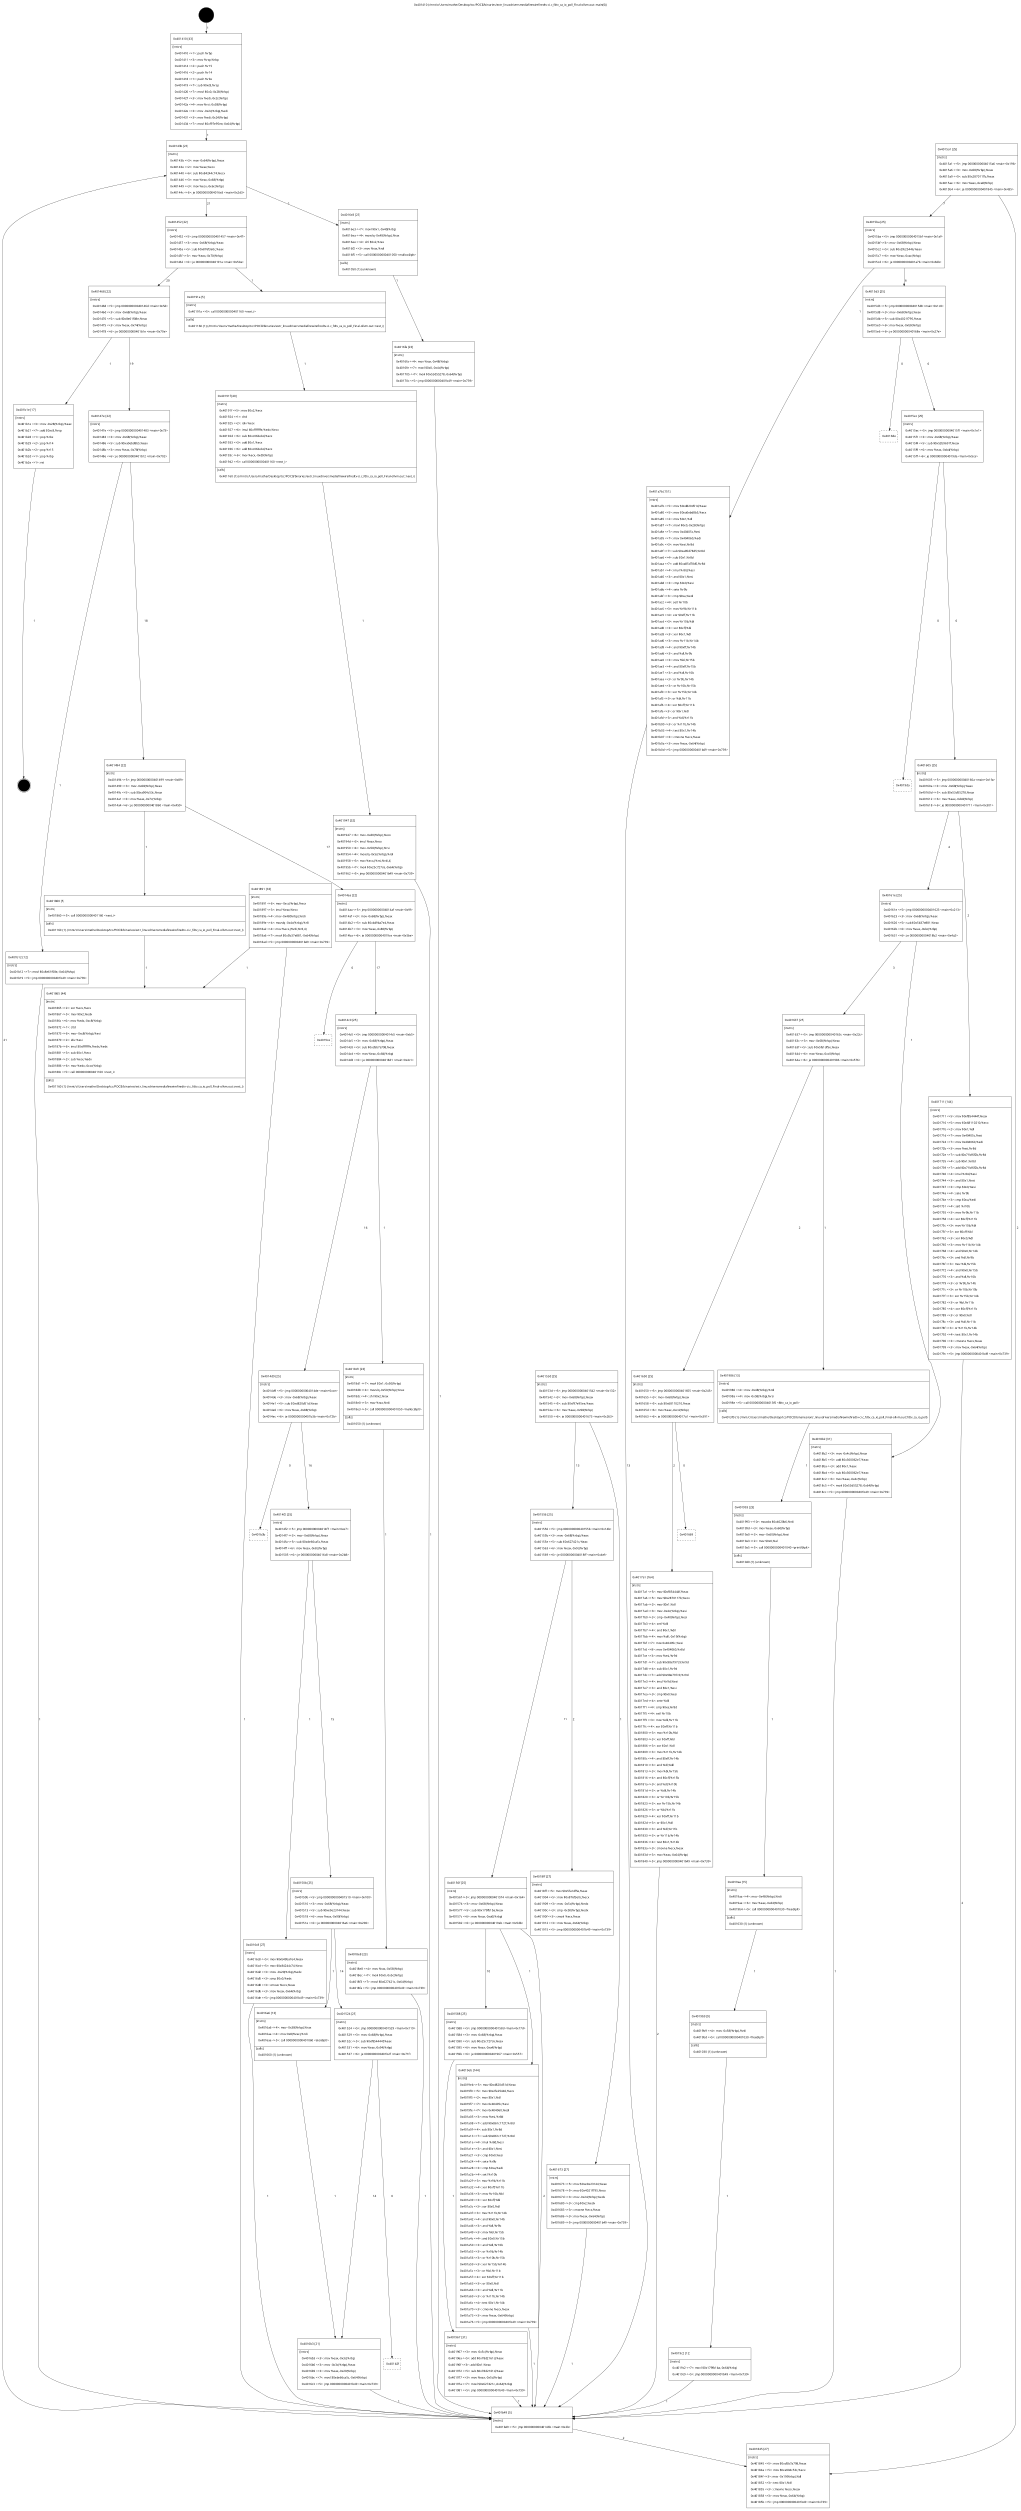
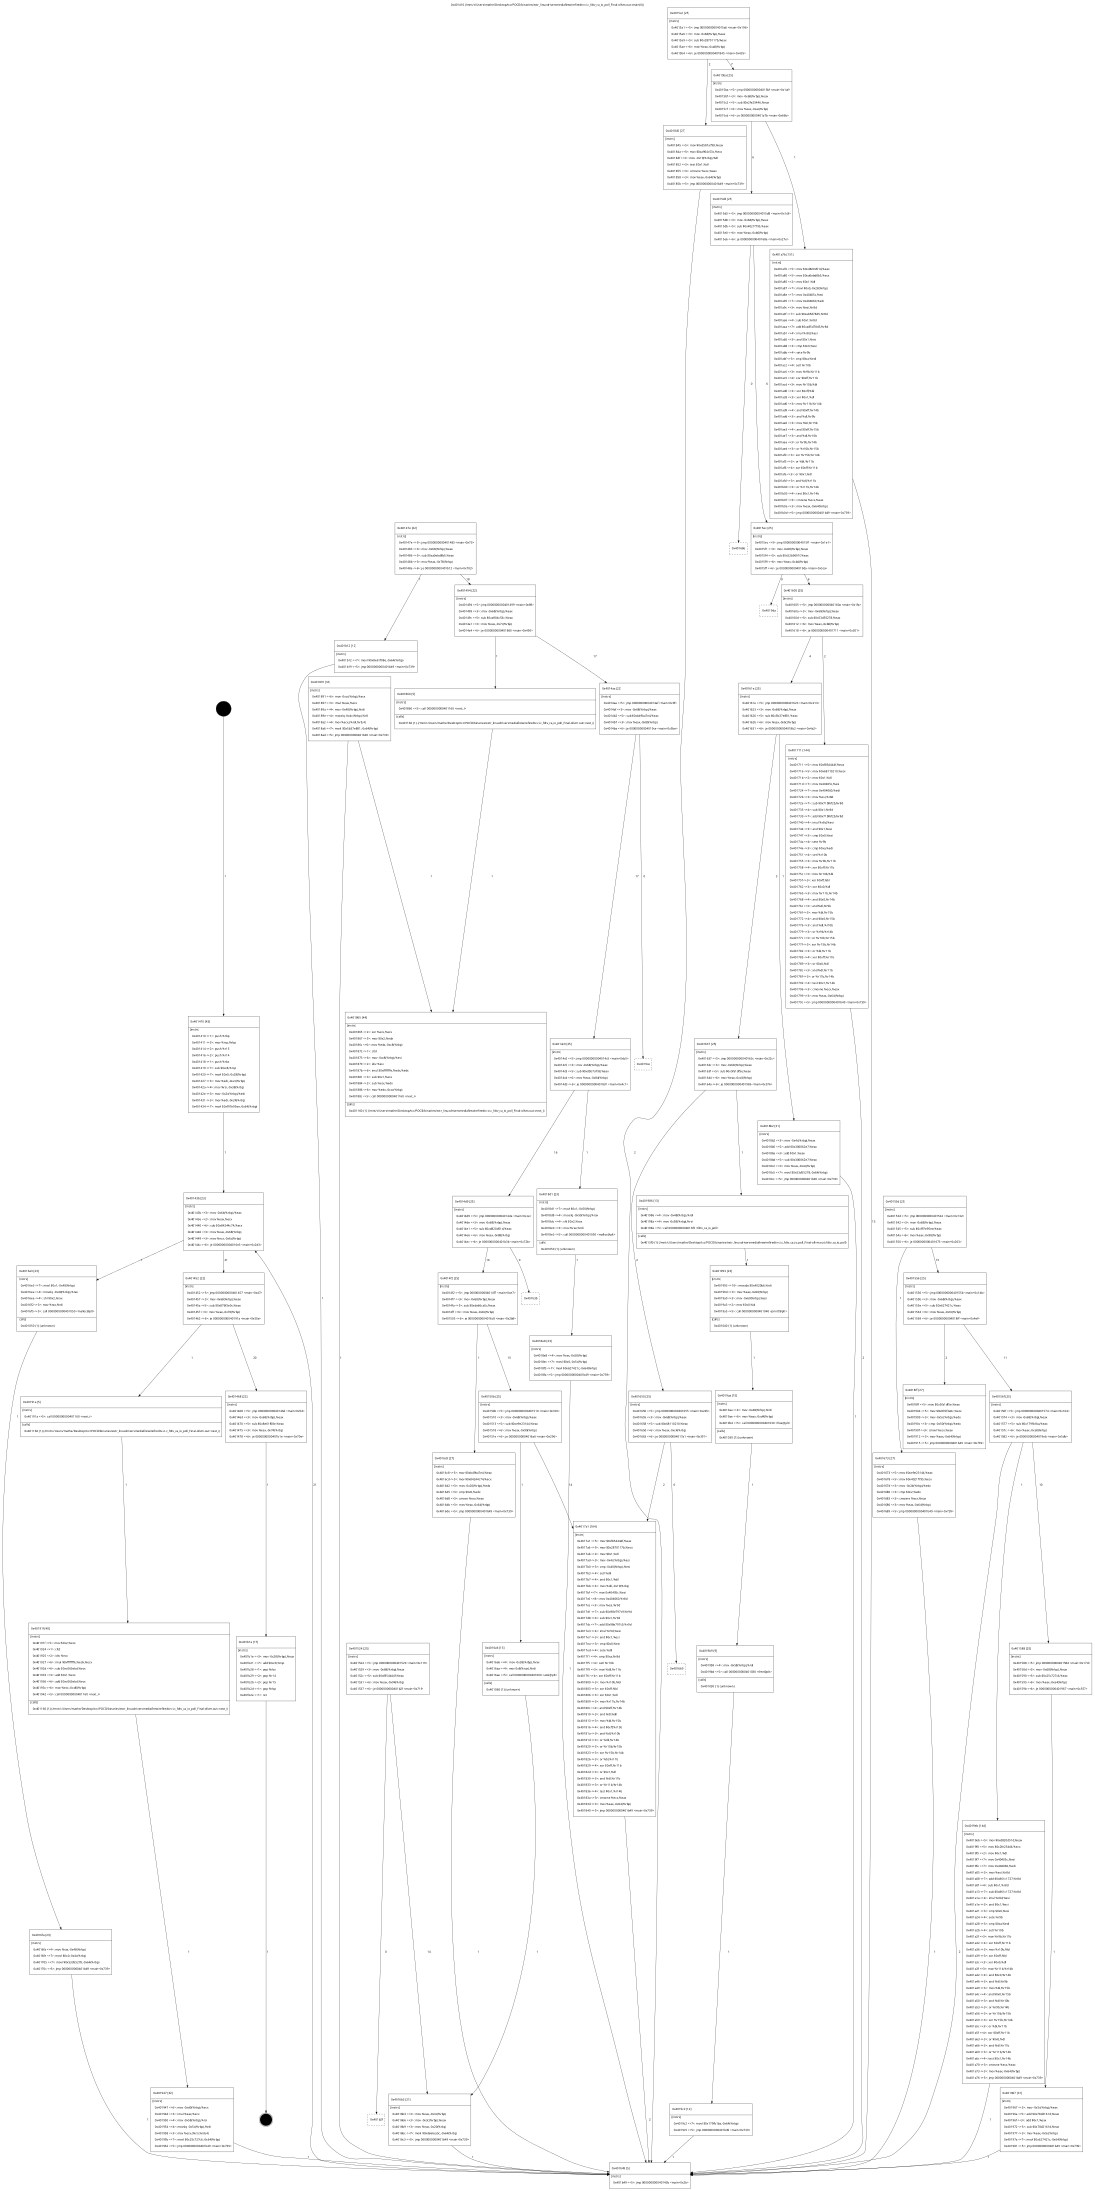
edge "0x401468 [22]" -> "0x40147e [22]": removed, label "19"
edge "0x40150b [25]" -> "0x401524 [25]": now "0x40150b [25]" -> "0x4017a1 [164]"
edge "0x401b49 [5]" -> "0x401845 [27]": reversed
